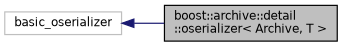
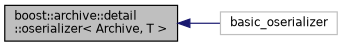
edge "boost::archive::detail ::oserializer< Archive, T >" -> "basic_oserializer": reversed
